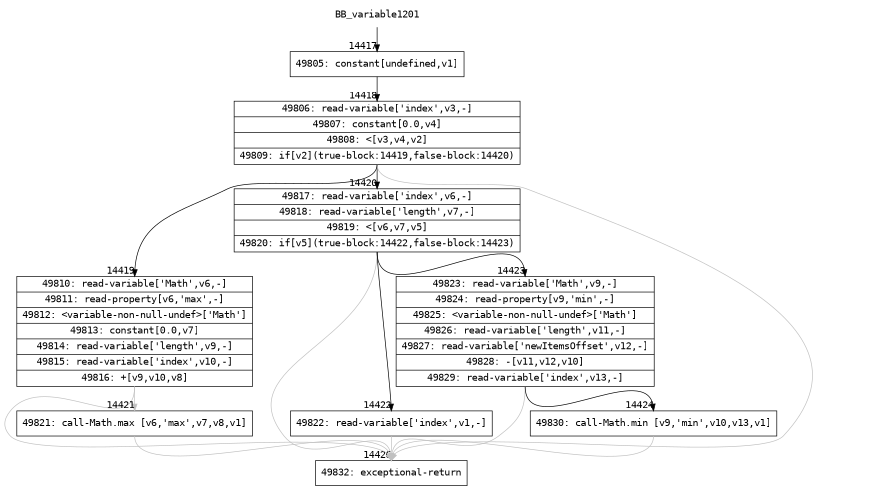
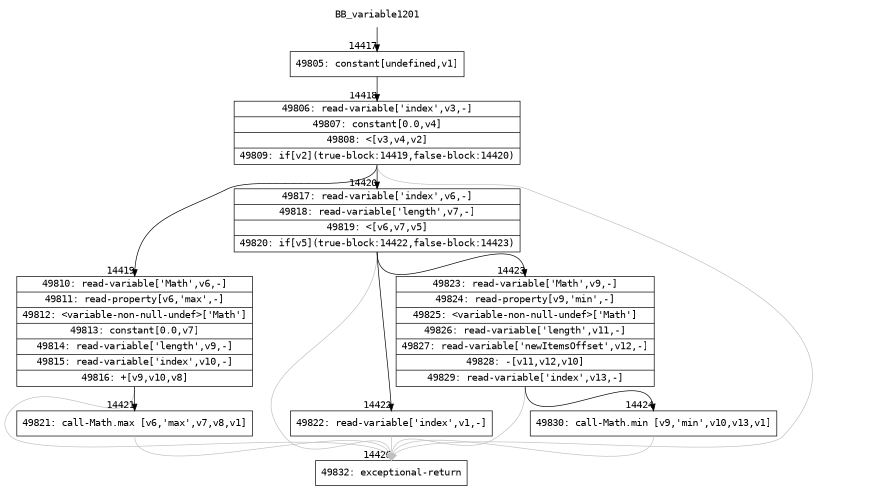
edge "49810: read-variable['Math',v6,-]" -> "49821: call-Math.max [v6,'max',v7,v8,v1]": color gray -> black
